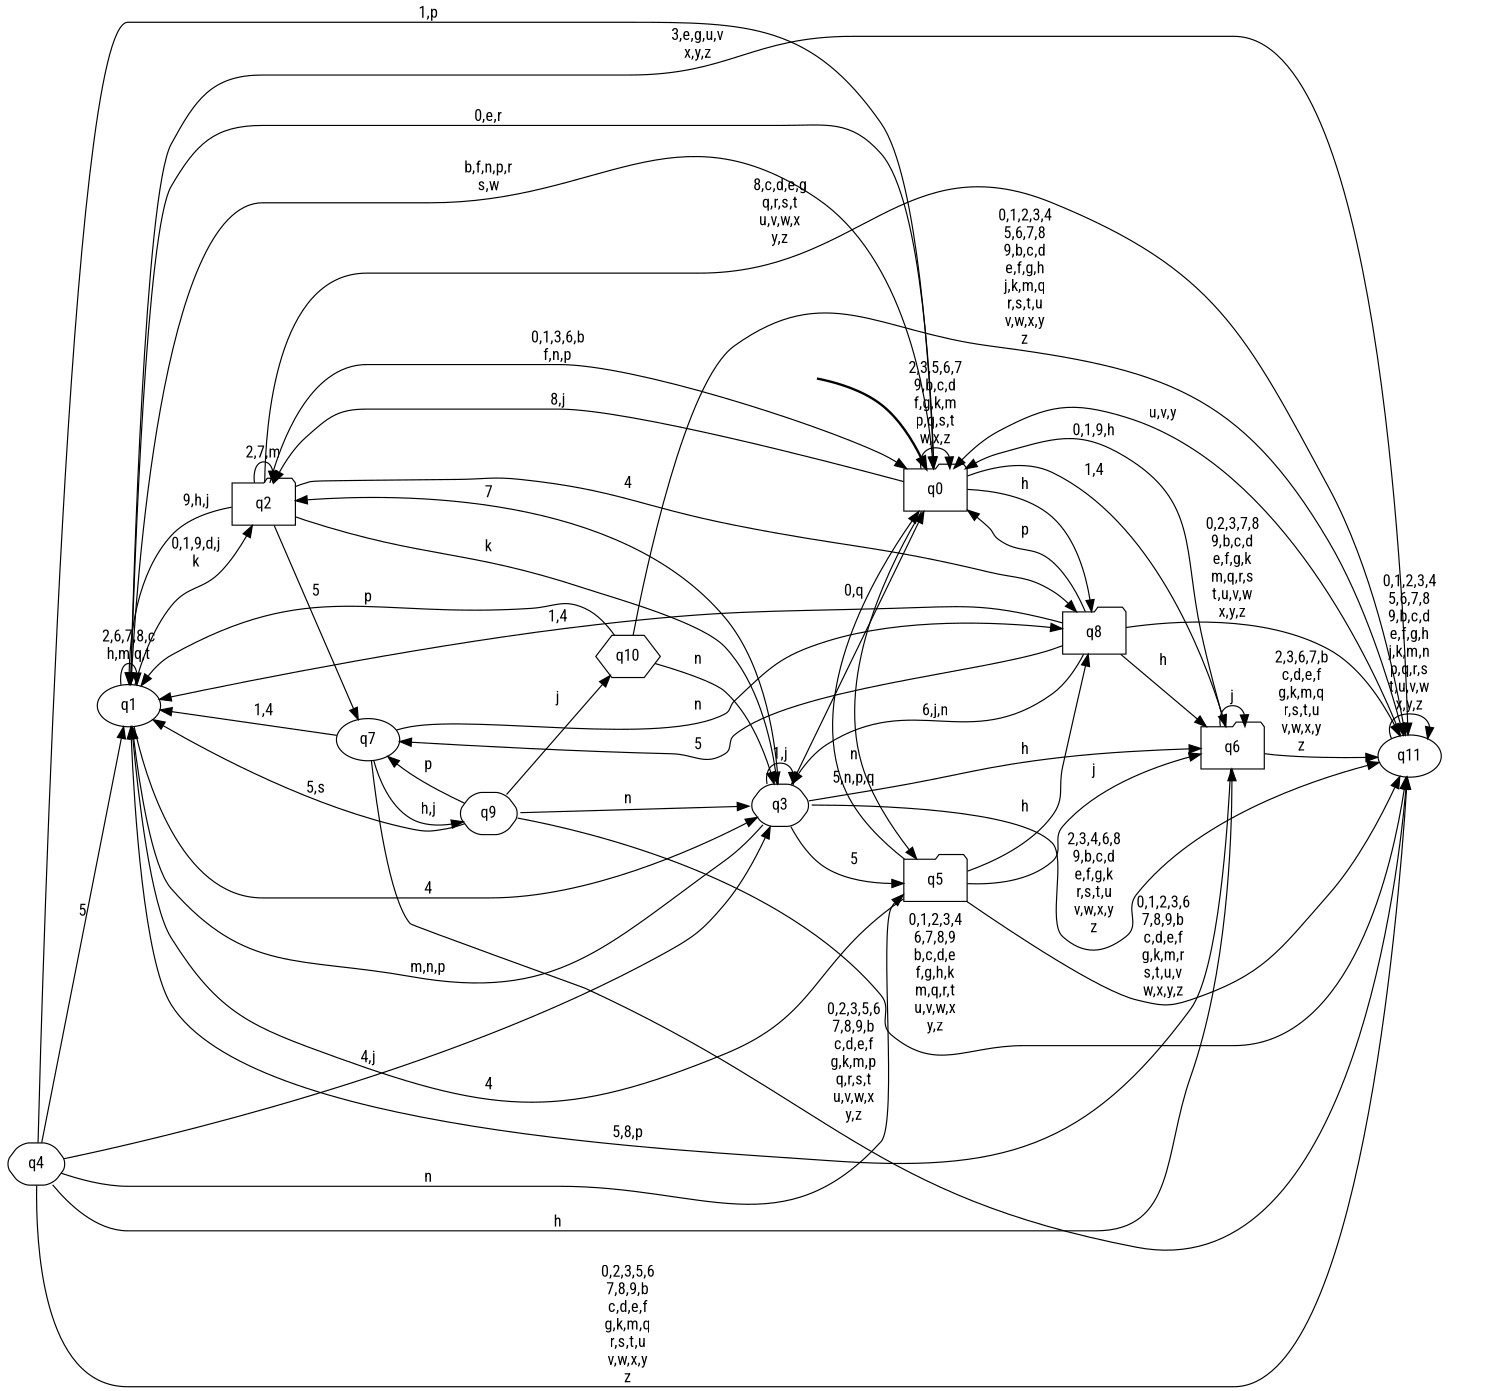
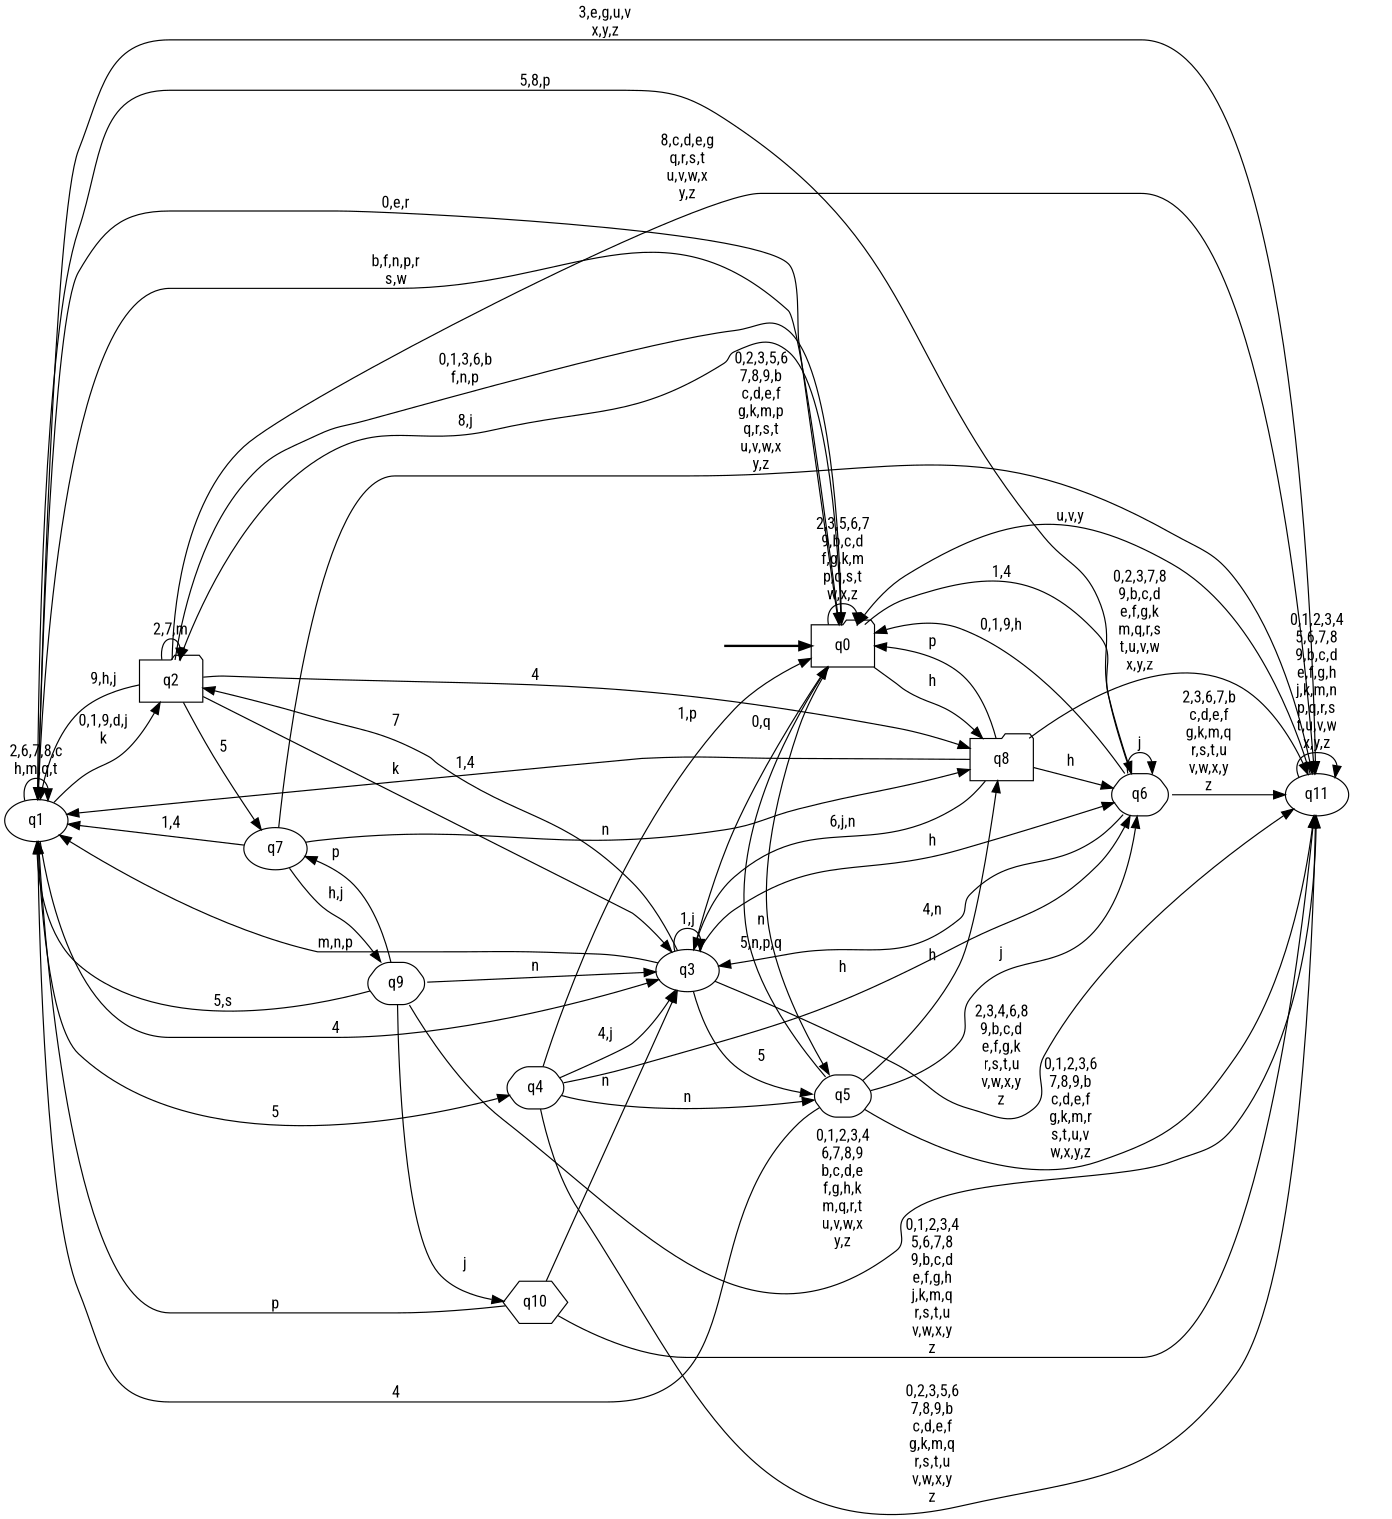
edge "q8" -> "q7": removed, label "5"
node "q6": shape folder -> hexagon
node "q3": shape hexagon -> ellipse
node "q5": shape folder -> hexagon
edge "q6" -> "q3": added, label "4,n"
edge "q4" -> "q1": reversed
